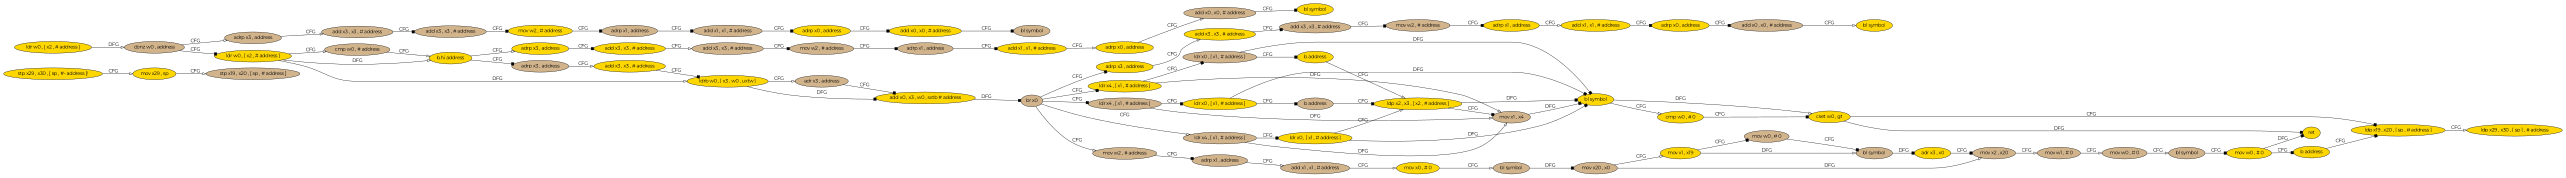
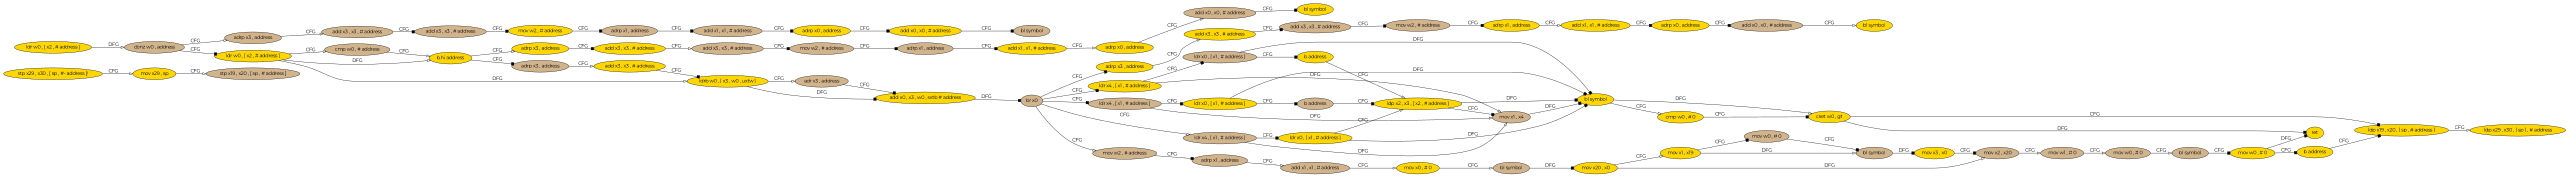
node "adr x3 , x0": label "adr x3 , x0" -> "mov x3 , x0"
node "mov x20 , x0": fillcolor tan -> gold
